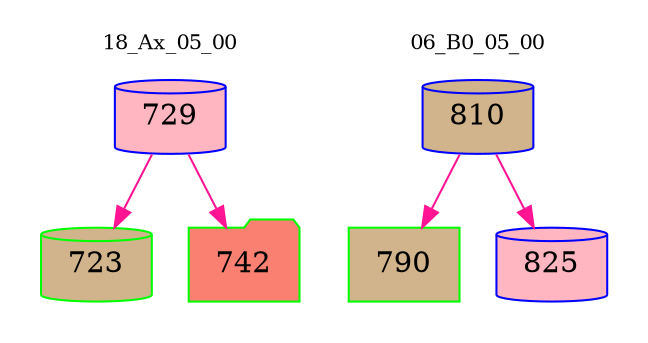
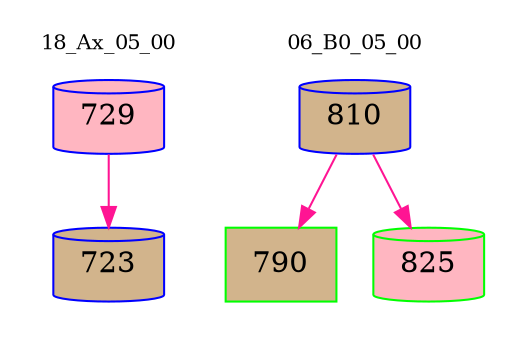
node "723": color green -> blue
node "742": removed
node "825": color blue -> green
